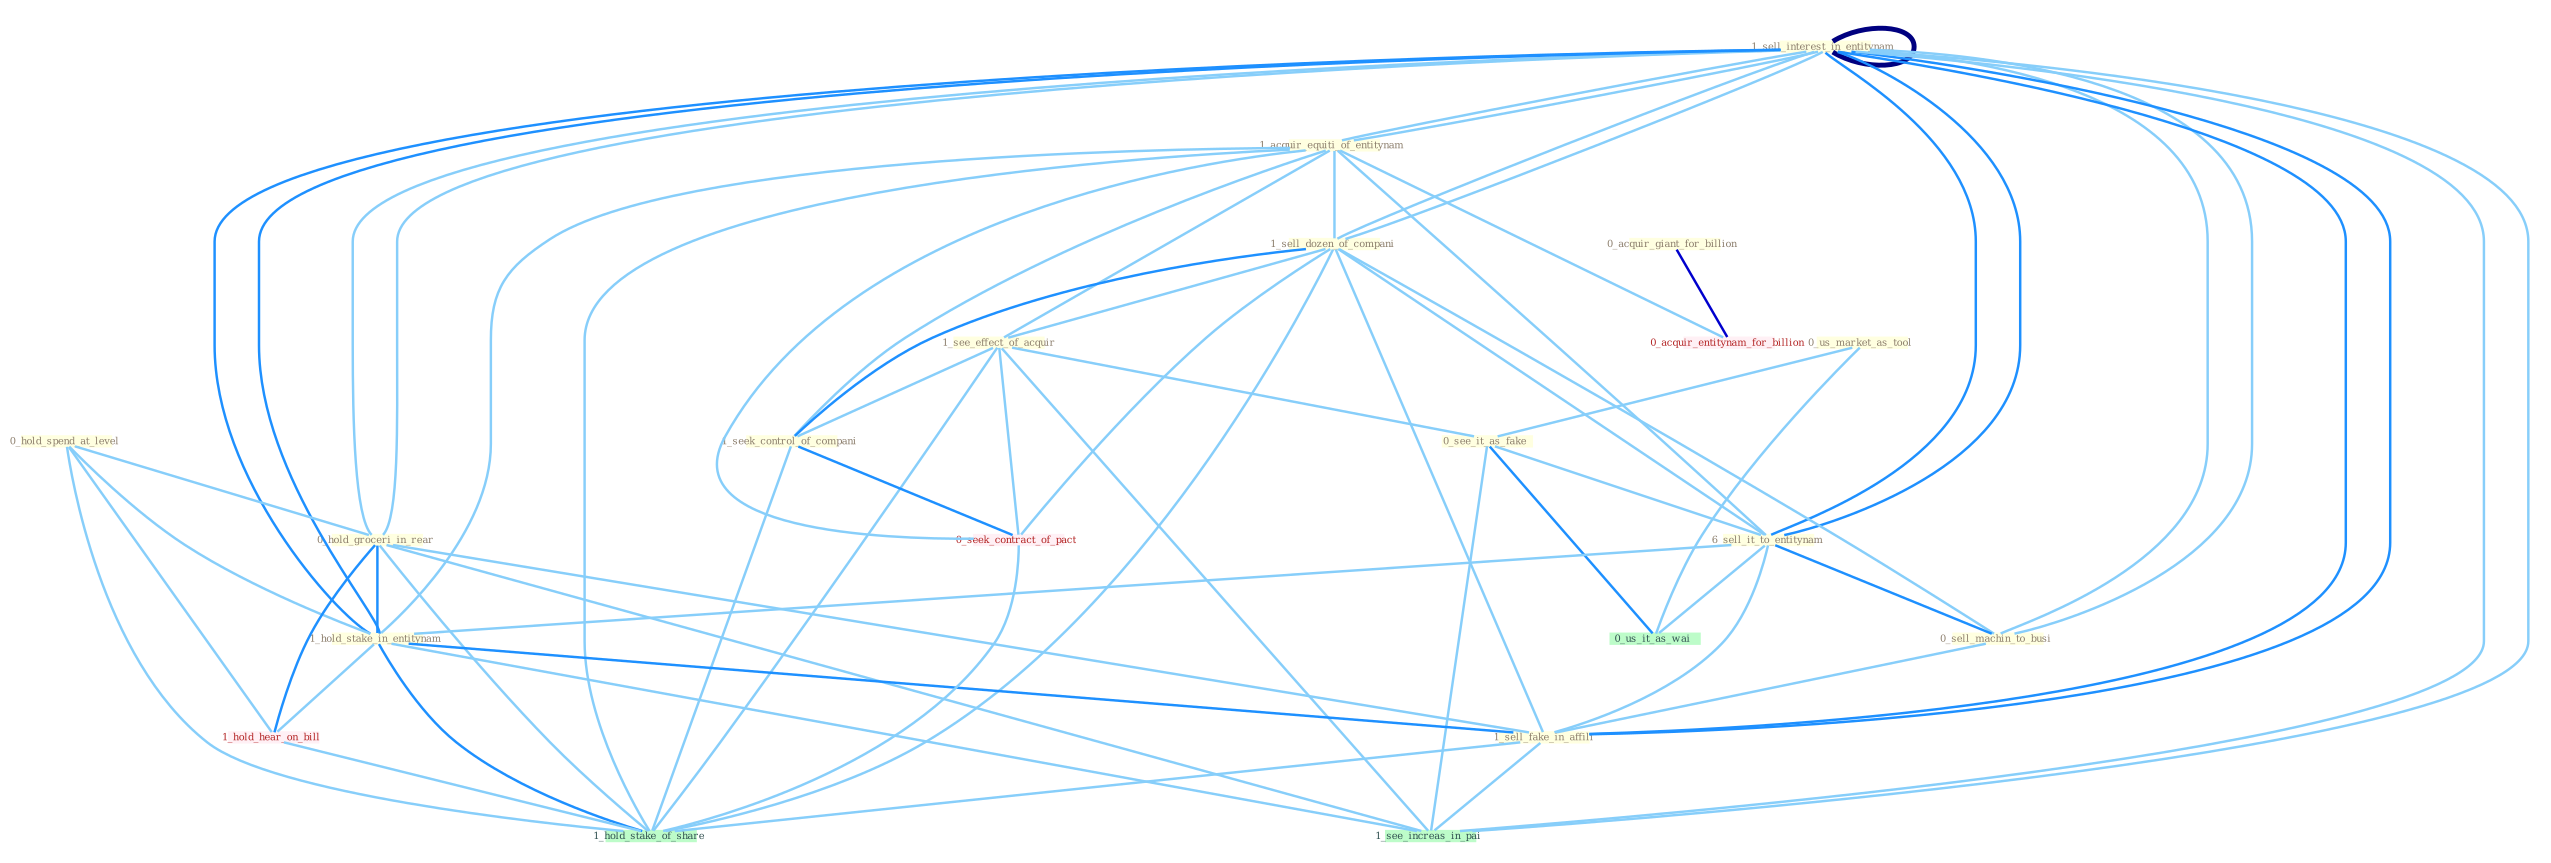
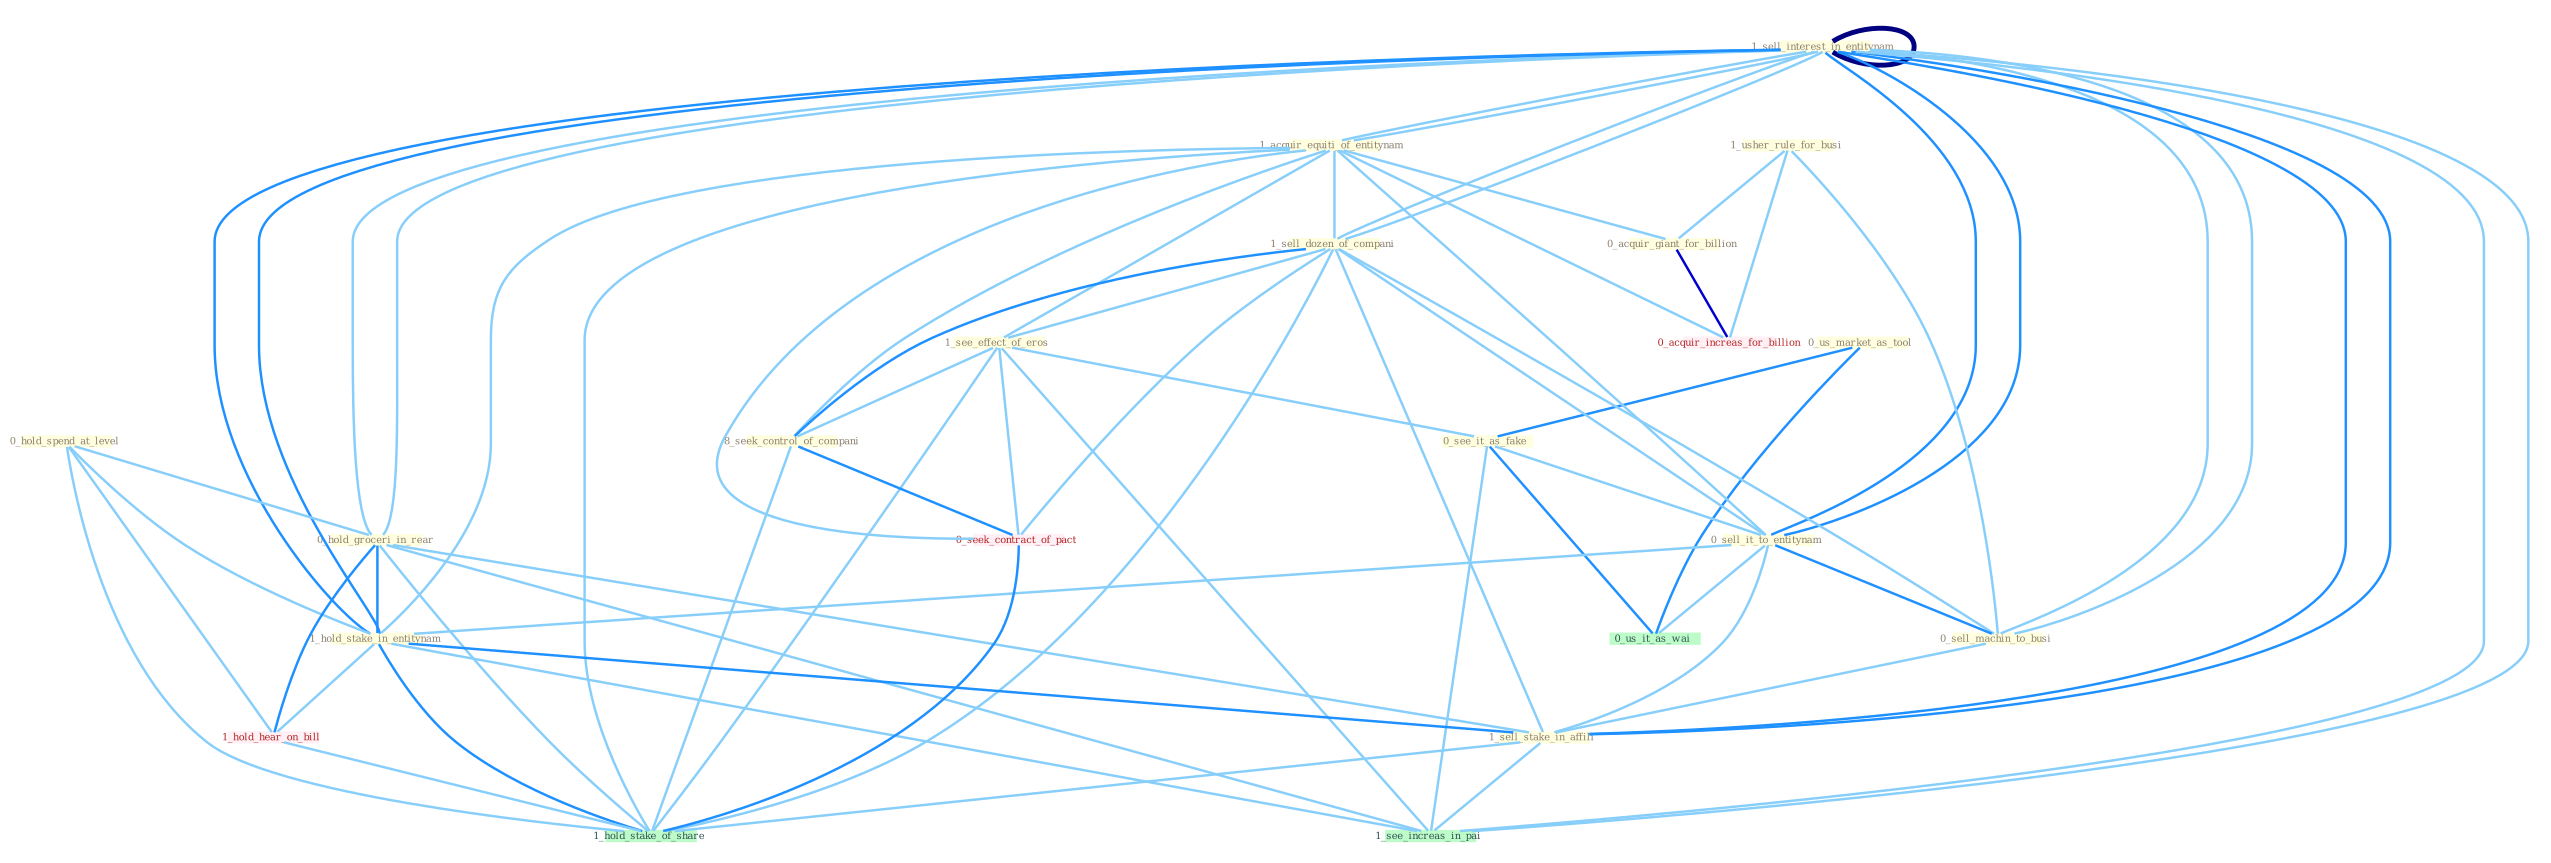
node "1_usher_rule_for_busi": added
edge "1_acquir_equiti_of_entitynam" -- "0_acquir_giant_for_billion": added
node "1_see_effect_of_acquir": label "1_see_effect_of_acquir" -> "1_see_effect_of_eros"
node "0_acquir_entitynam_for_billion": label "0_acquir_entitynam_for_billion" -> "0_acquir_increas_for_billion"
edge "0_us_market_as_tool" -- "0_see_it_as_fake": color #87cefa -> #1e90ff
node "1_seek_control_of_compani": label "1_seek_control_of_compani" -> "8_seek_control_of_compani"
edge "0_us_market_as_tool" -- "0_us_it_as_wai": color #87cefa -> #1e90ff
node "6_sell_it_to_entitynam": label "6_sell_it_to_entitynam" -> "0_sell_it_to_entitynam"
node "1_sell_fake_in_affili": label "1_sell_fake_in_affili" -> "1_sell_stake_in_affili"
edge "0_seek_contract_of_pact" -- "1_hold_stake_of_share": color #87cefa -> #1e90ff
